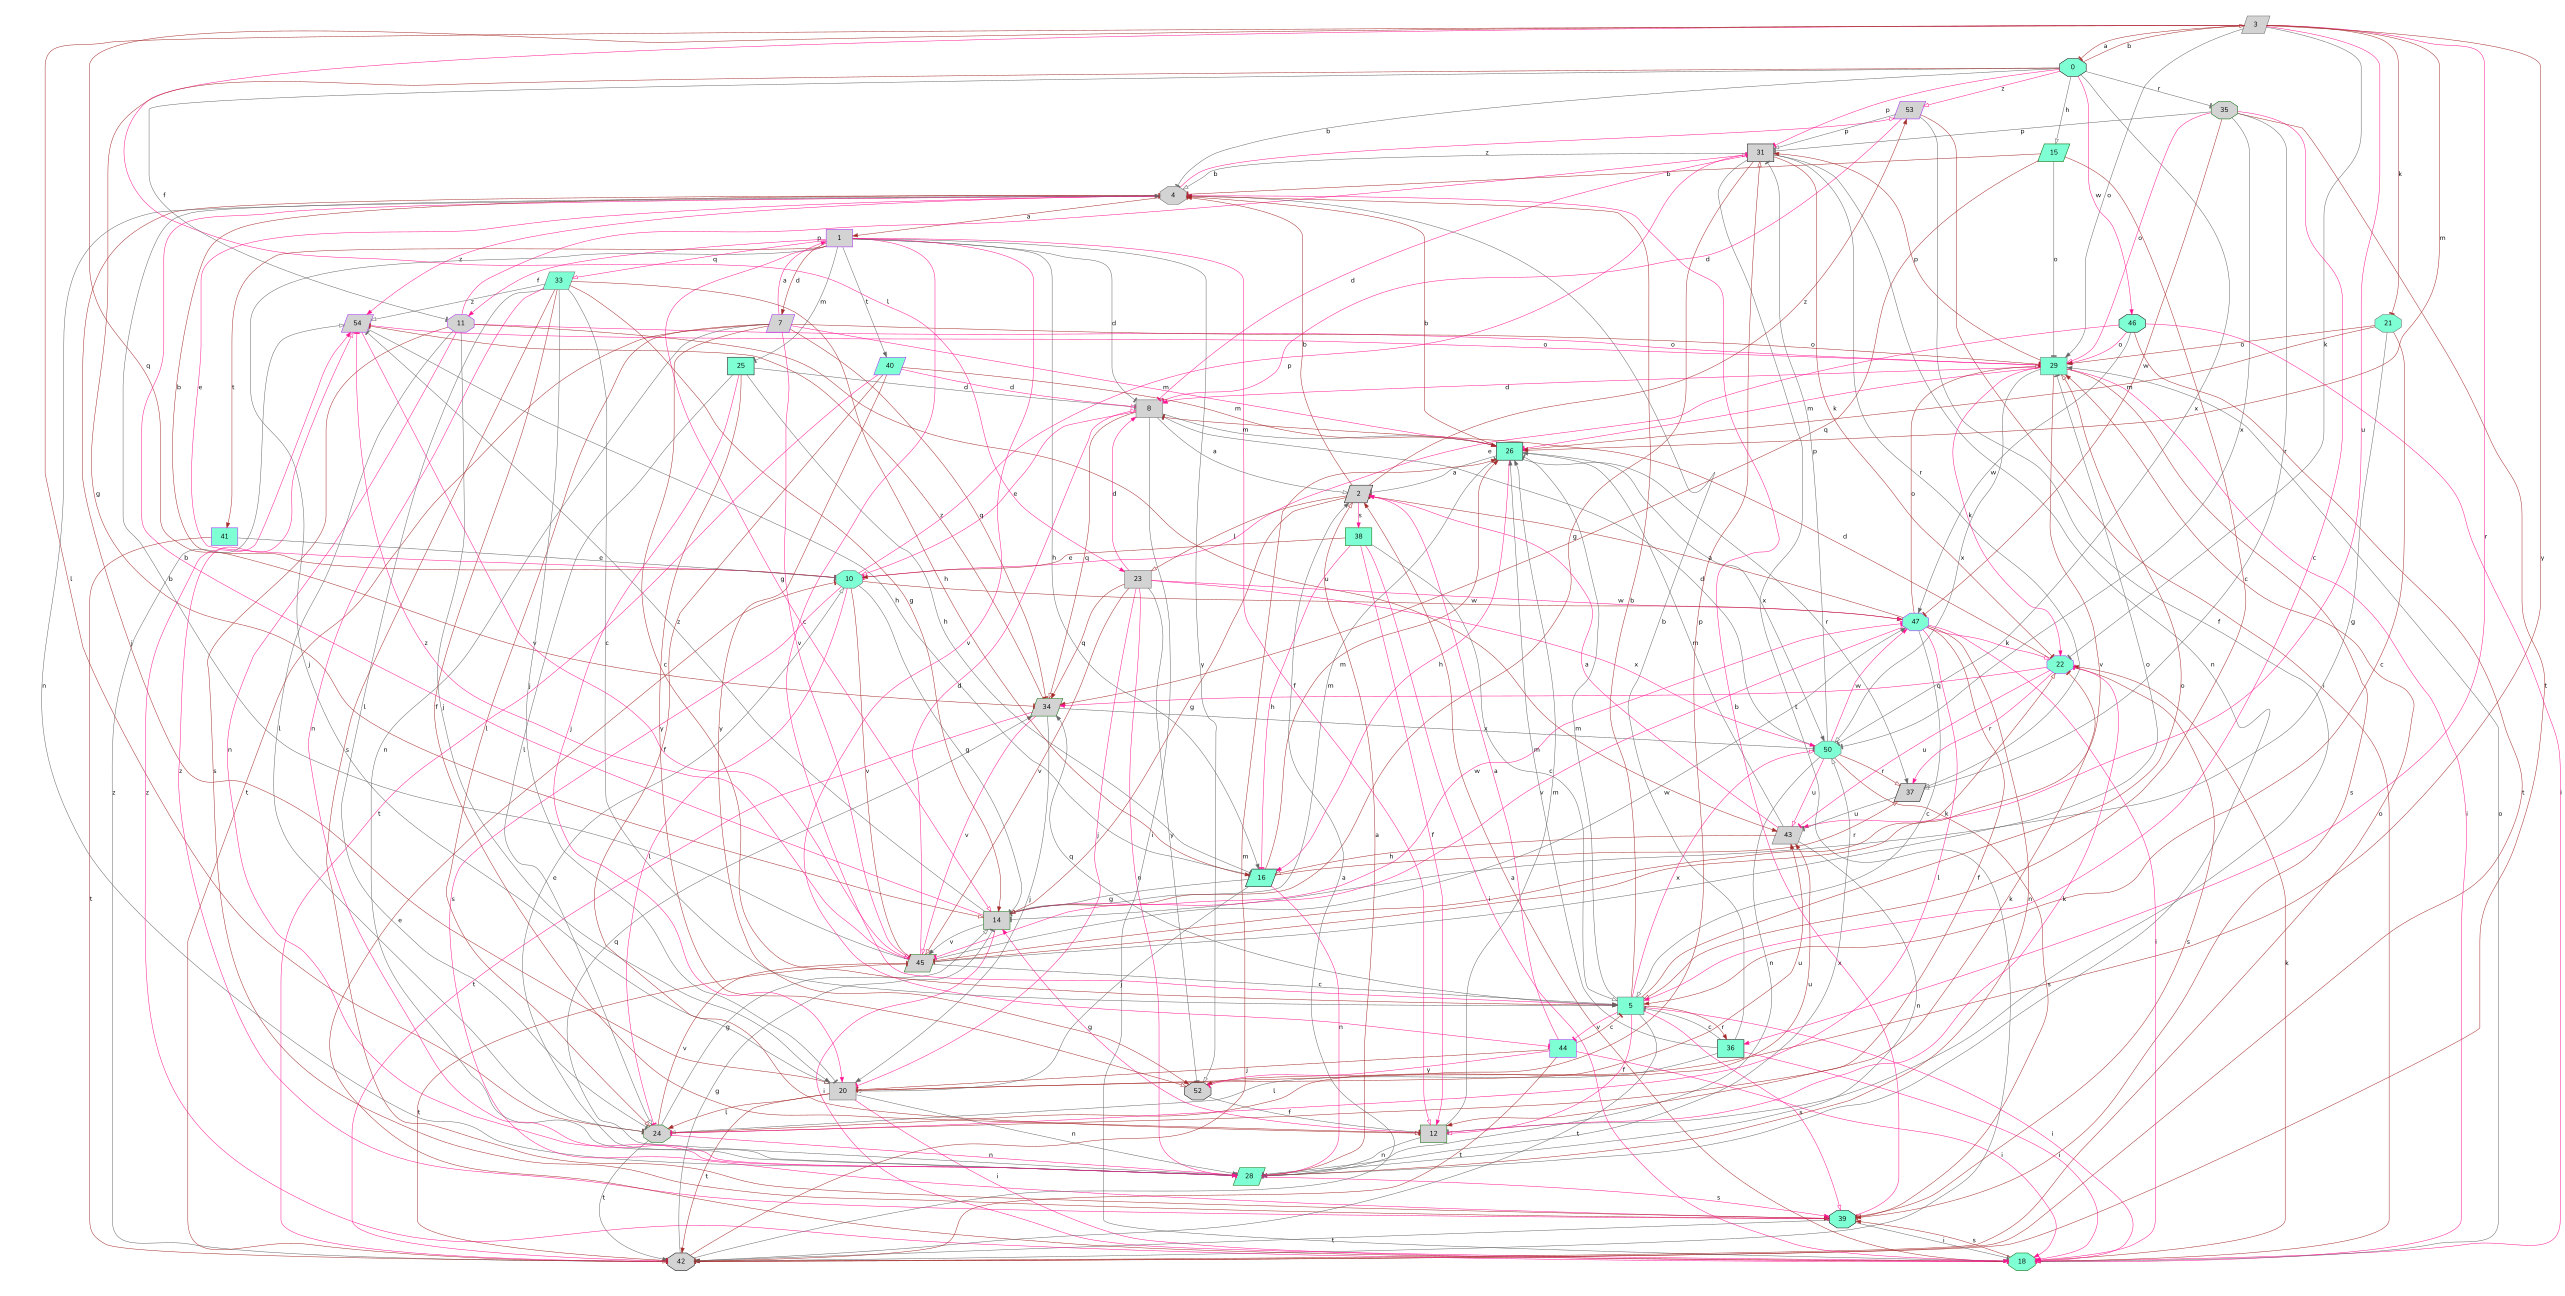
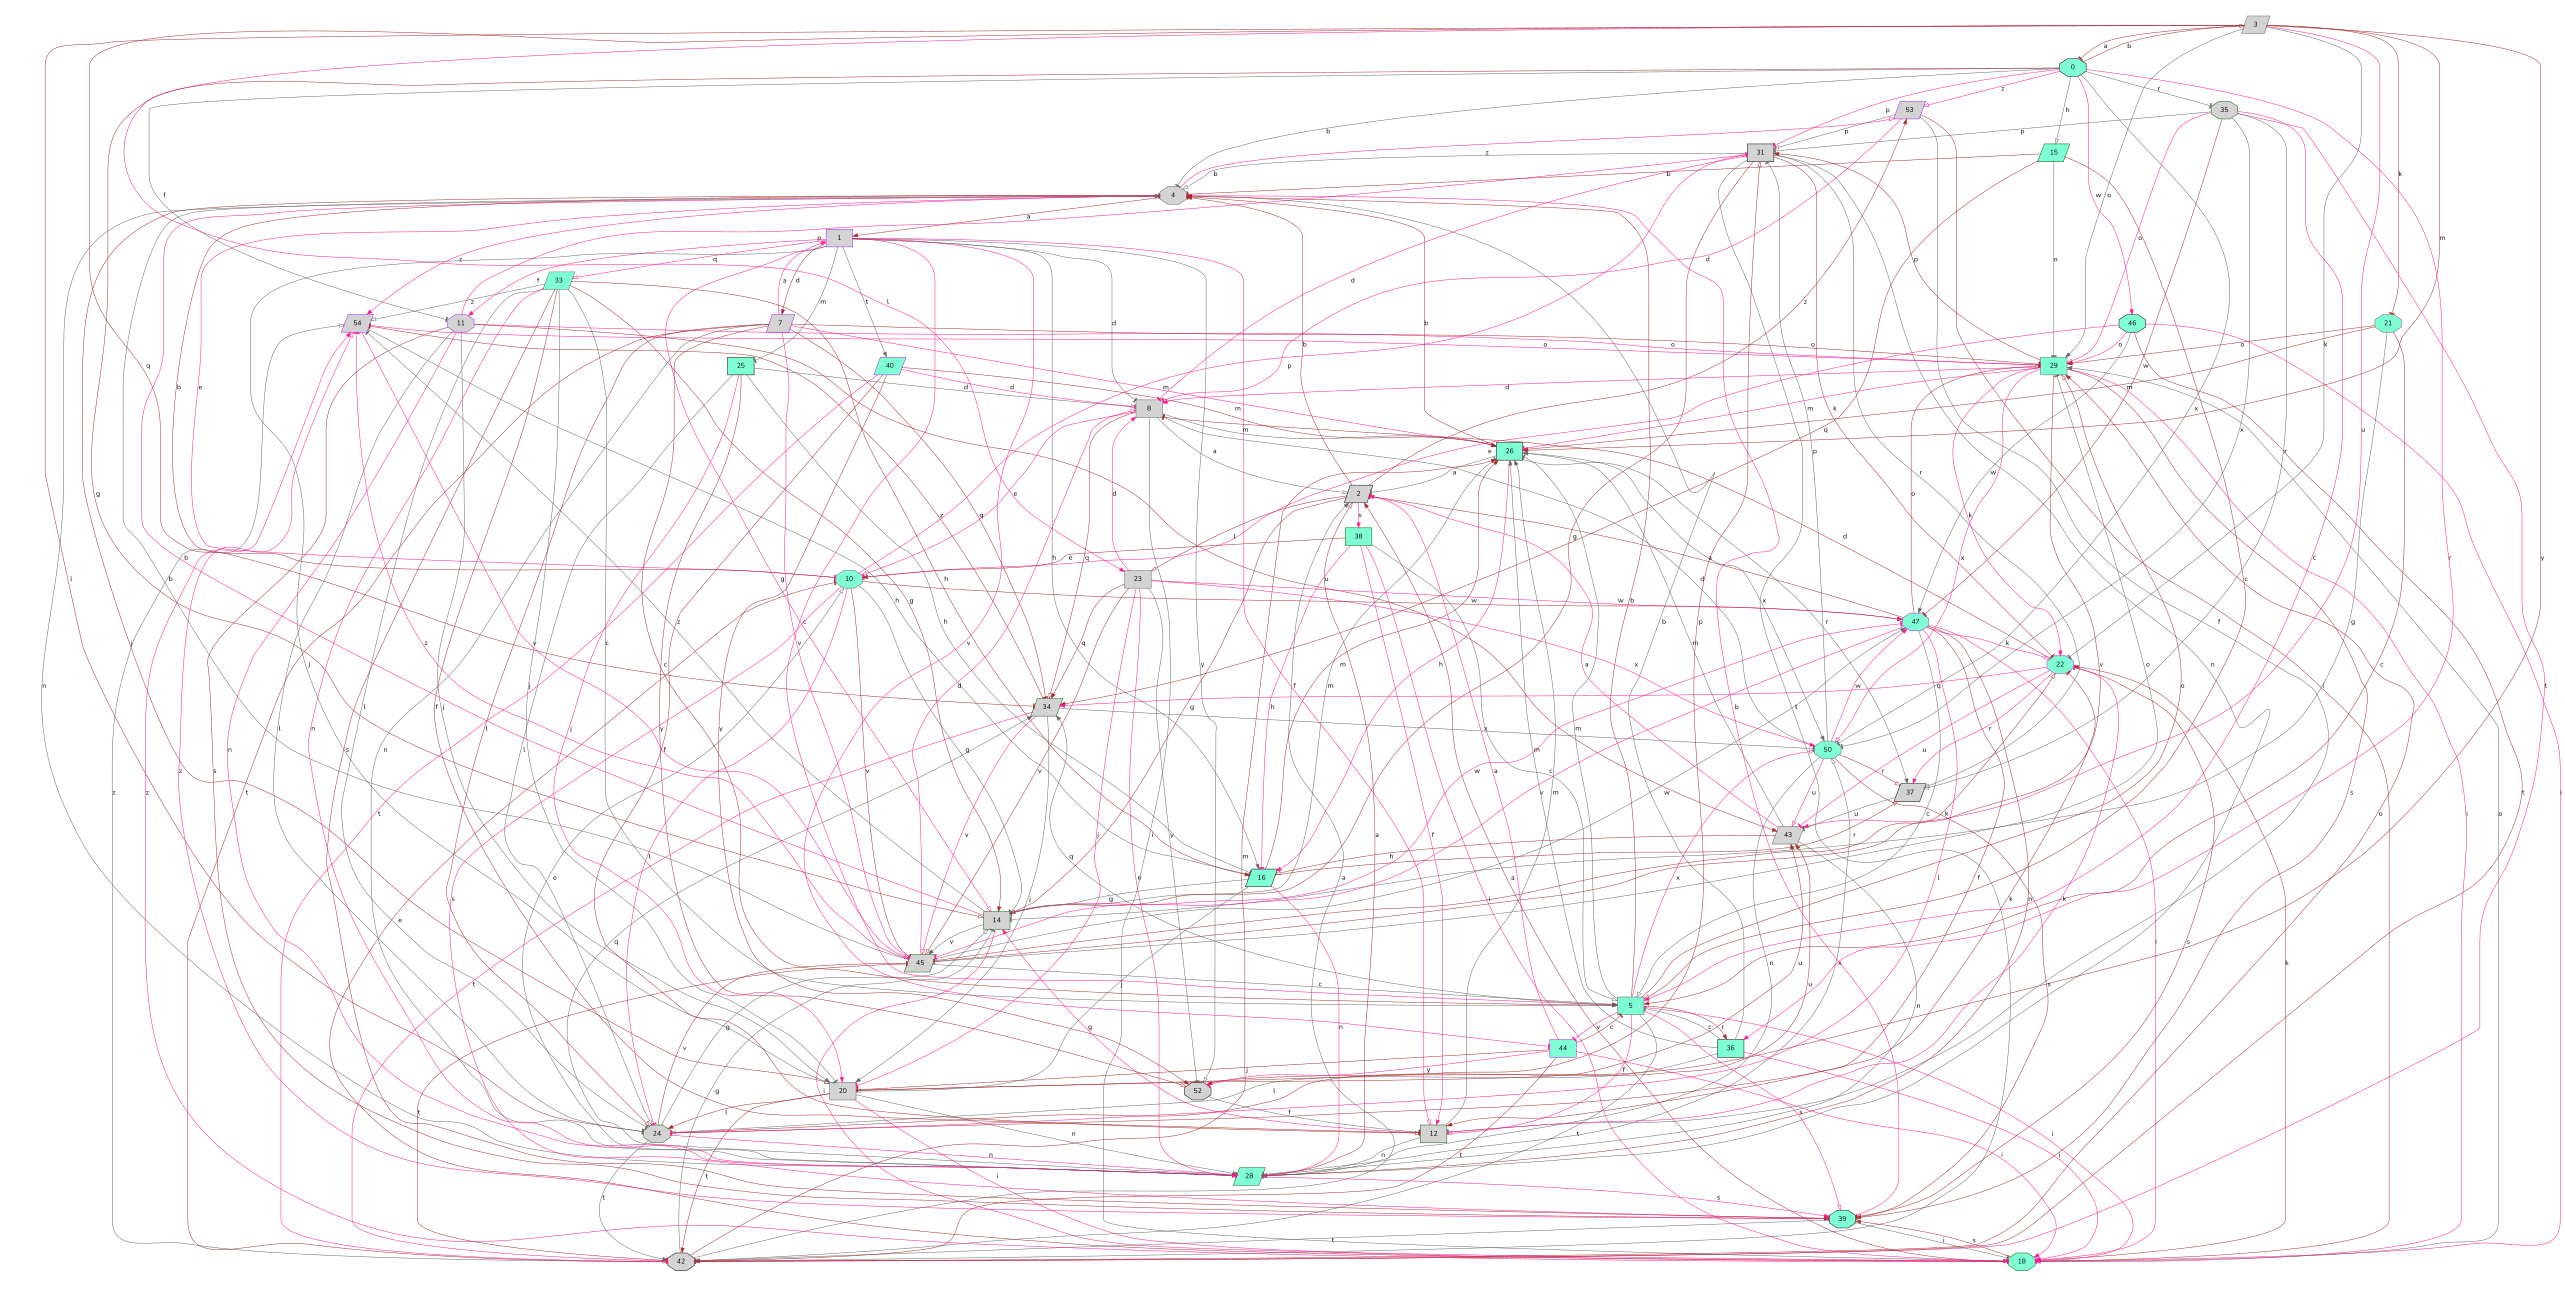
node "41": removed
edge "29" -> "50": color gray40 -> deeppink
edge "3" -> "36": now "0" -> "36"
edge "35" -> "42": color brown -> deeppink
